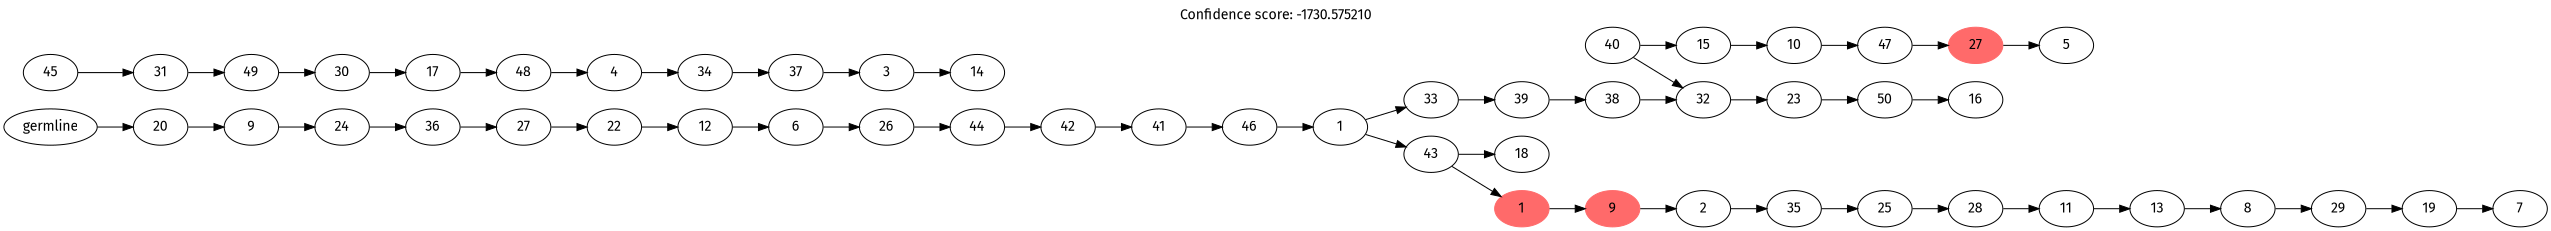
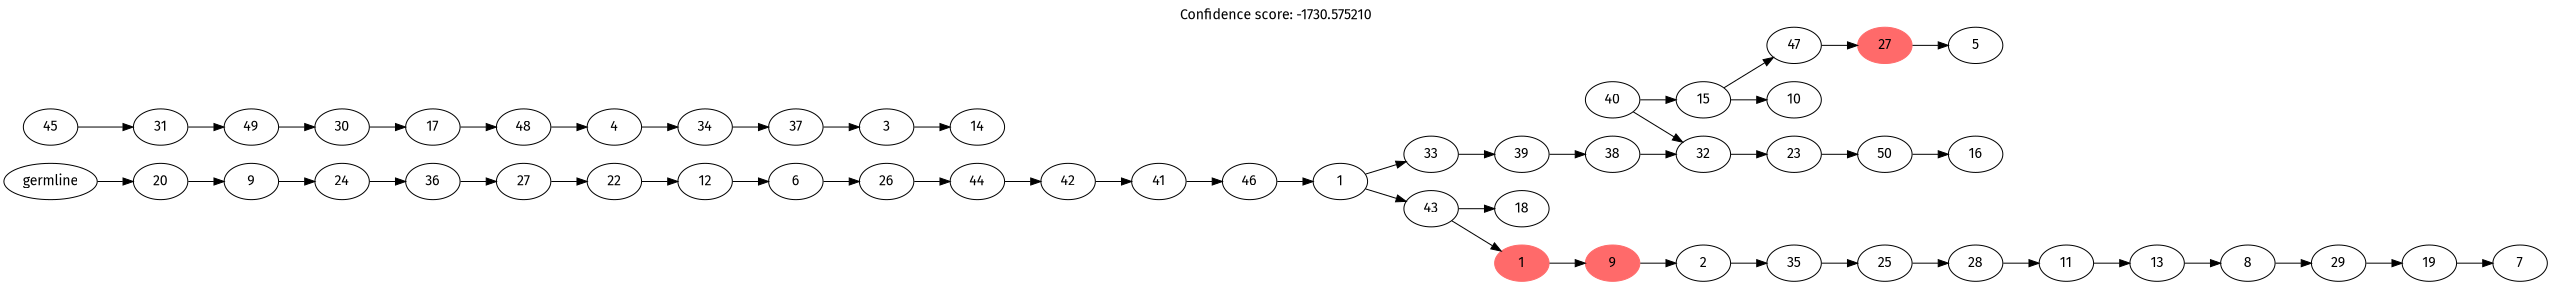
edge "10" -> "47": now "15" -> "47"
